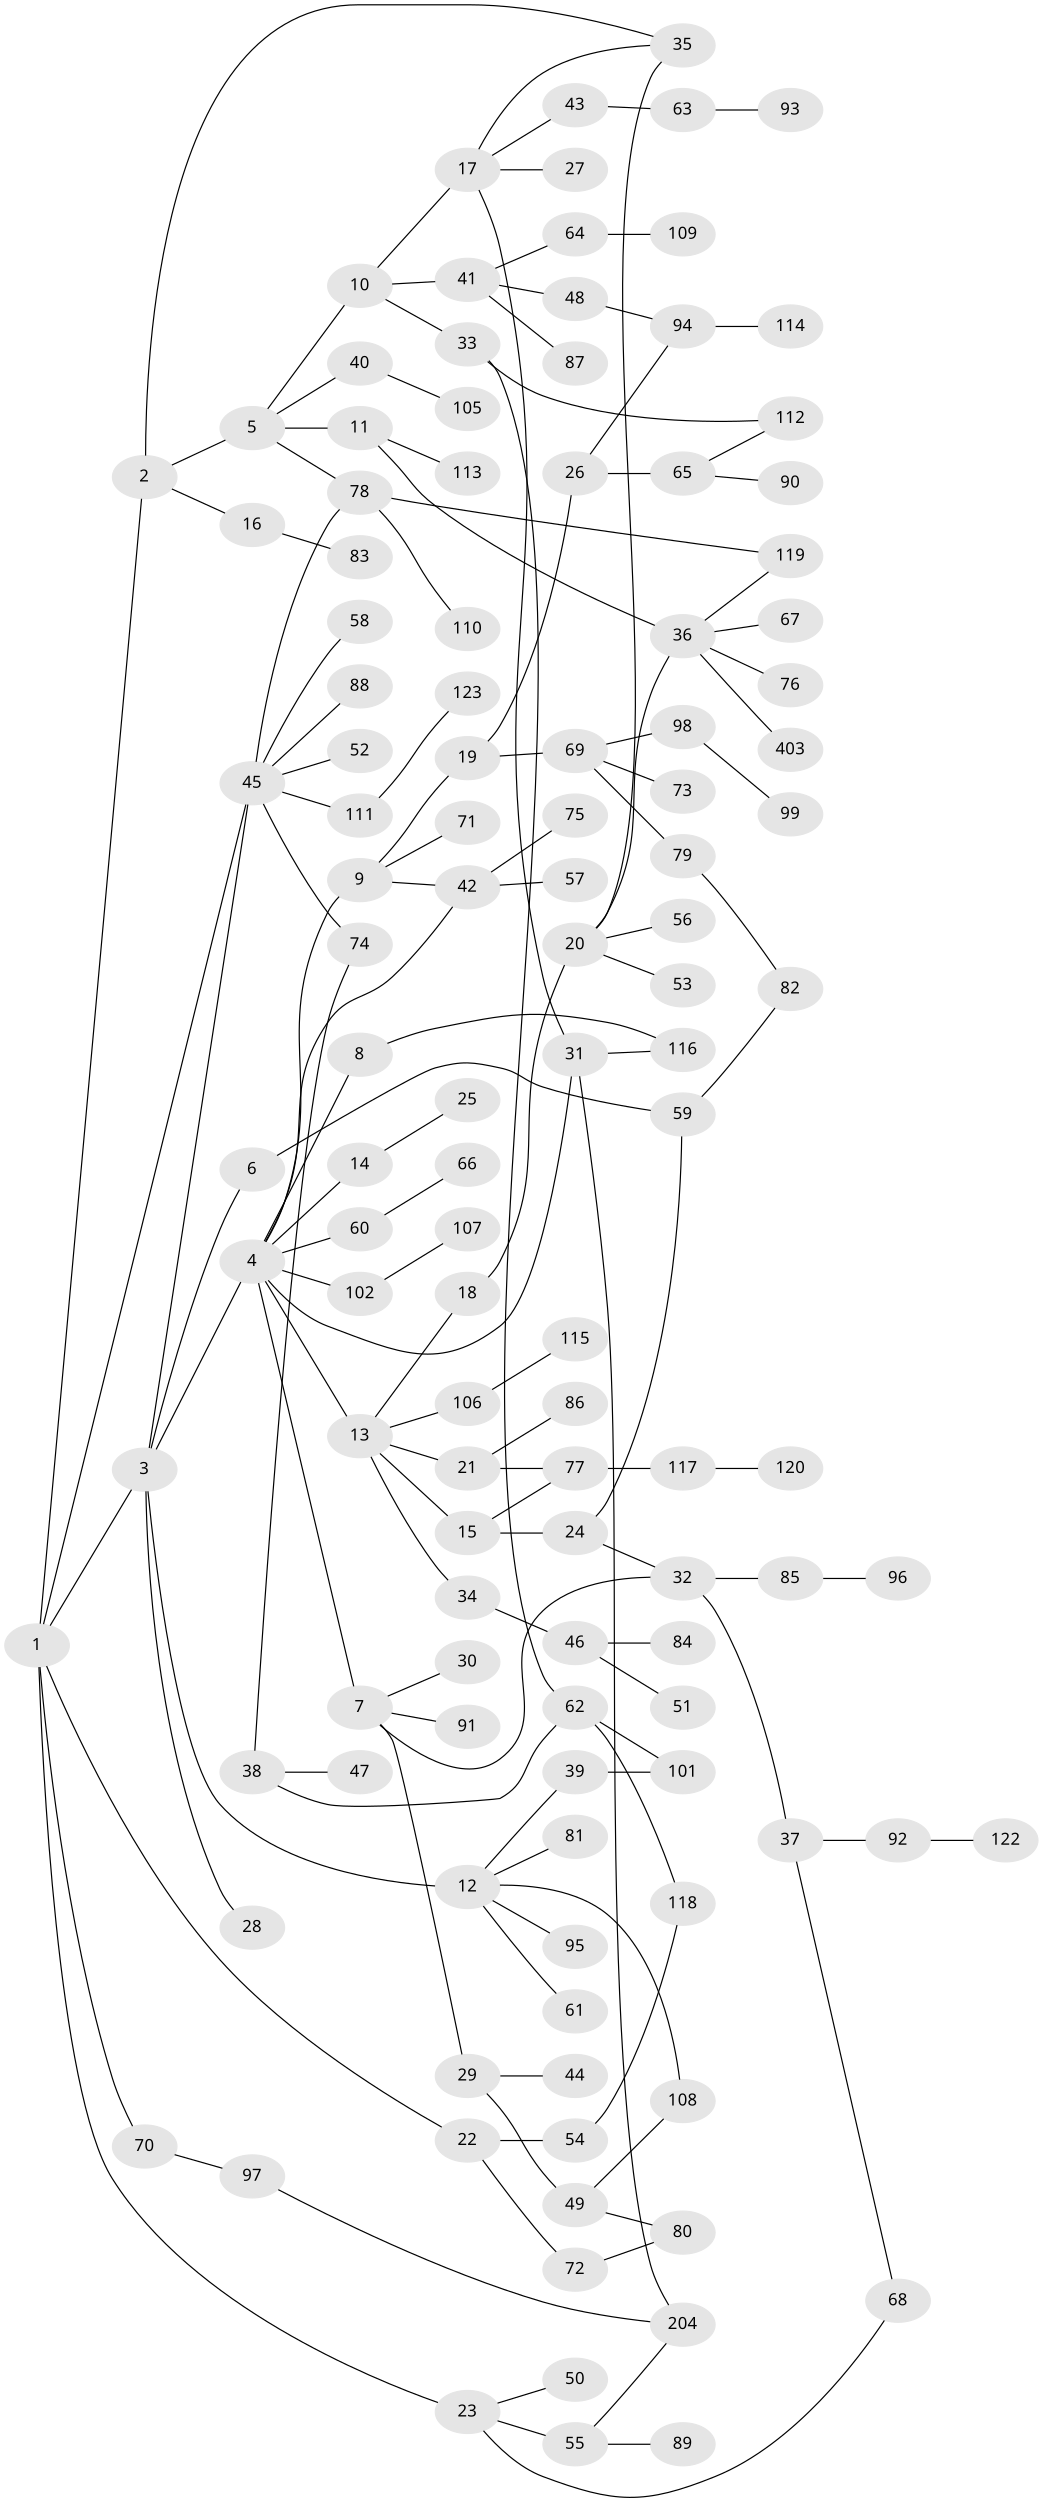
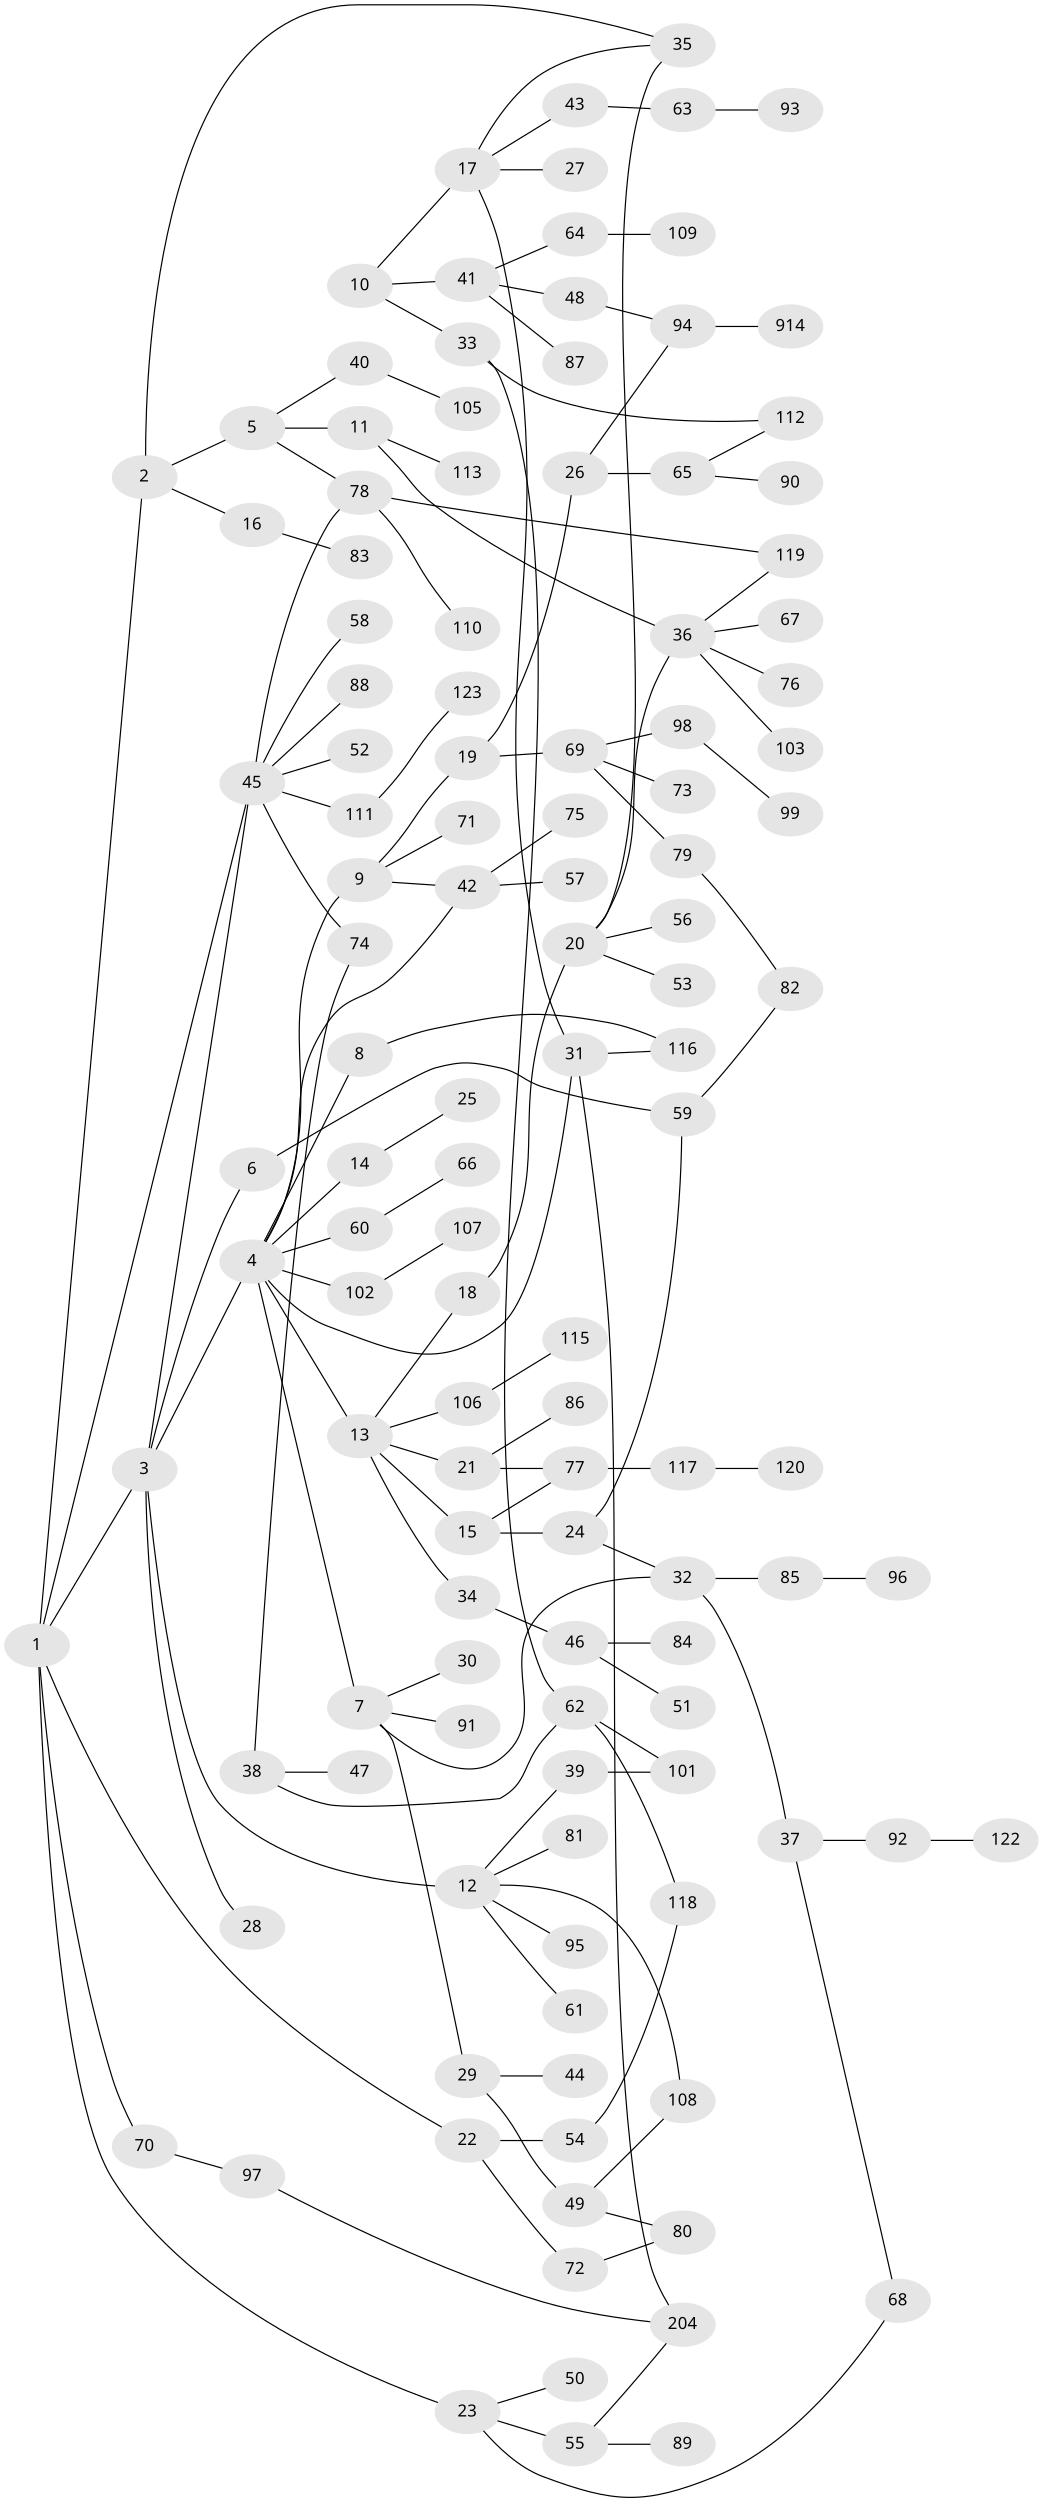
node "114": label "114" -> "914"
edge "10" -- "5": removed
node "403": label "403" -> "103"
